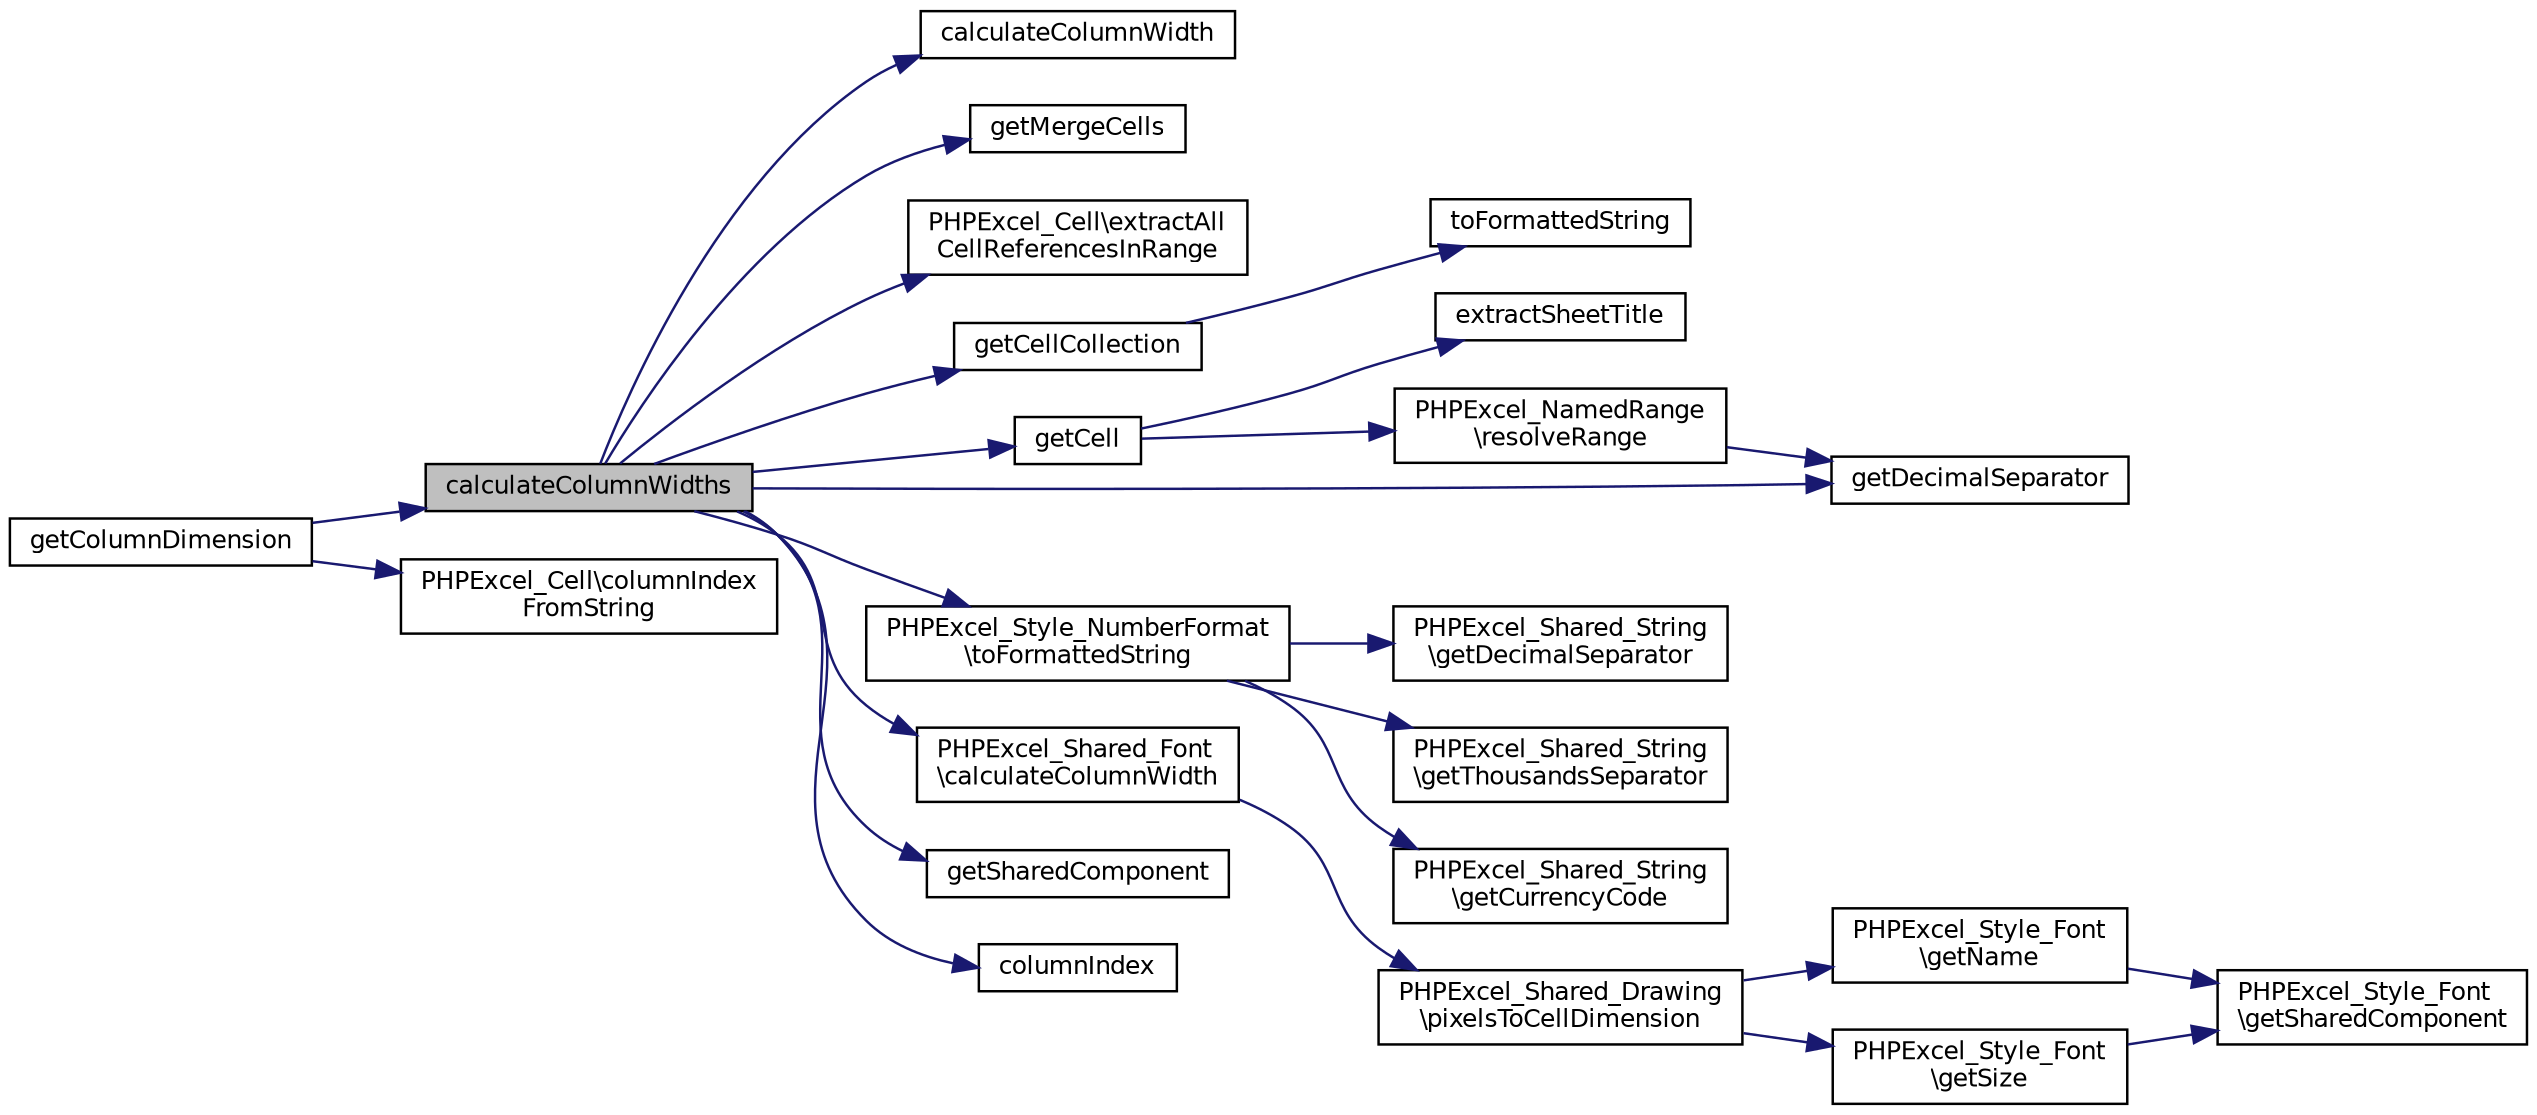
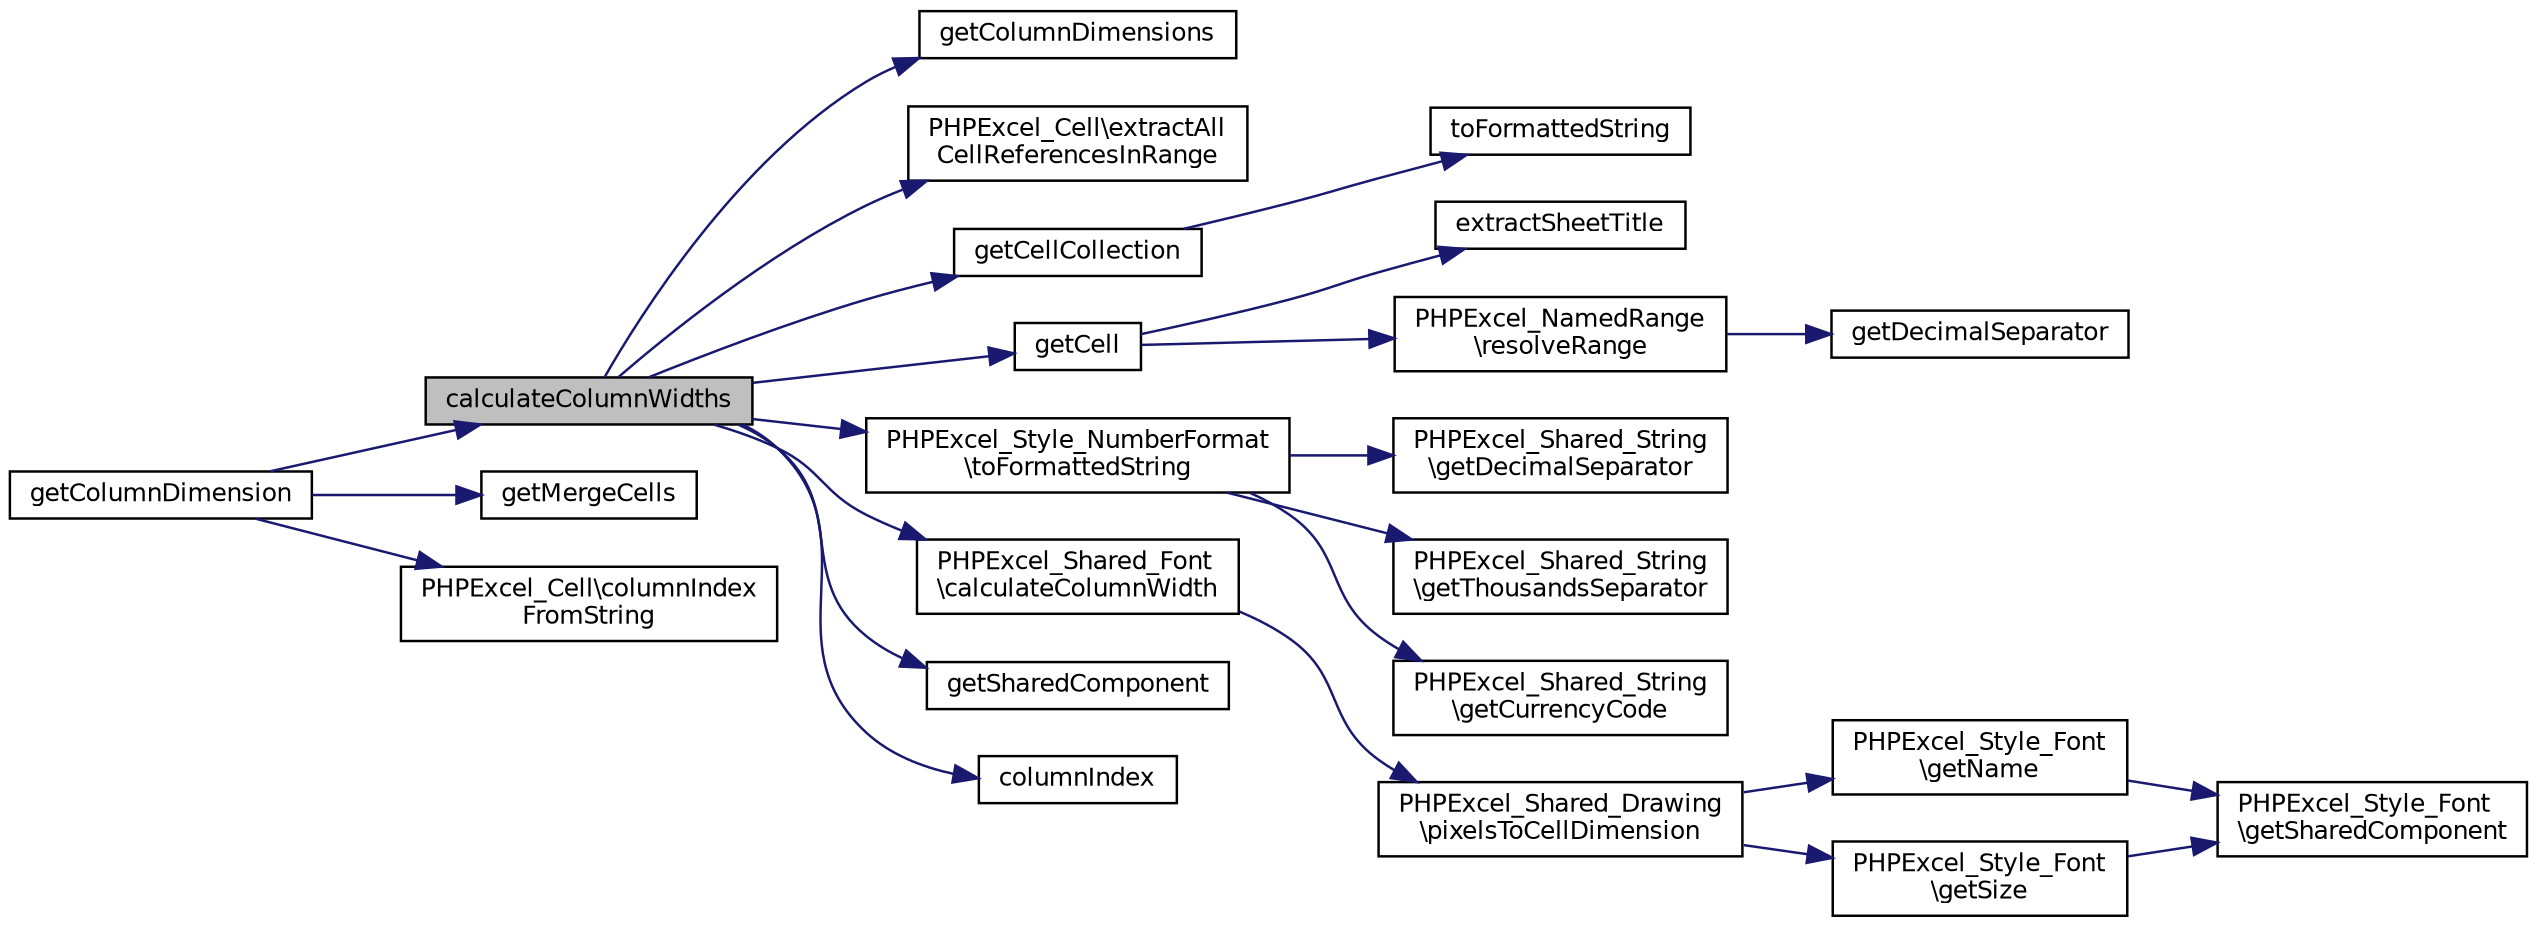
node "calculateColumnWidth": label "calculateColumnWidth" -> "getColumnDimensions"
edge "calculateColumnWidths" -> "getMergeCells": now "getColumnDimension" -> "getMergeCells"
edge "calculateColumnWidths" -> "getDecimalSeparator": removed
